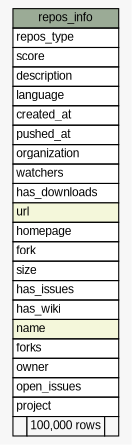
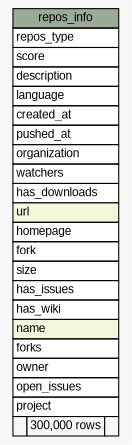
node "repos_info": text "100,000 rows" -> "300,000 rows"
